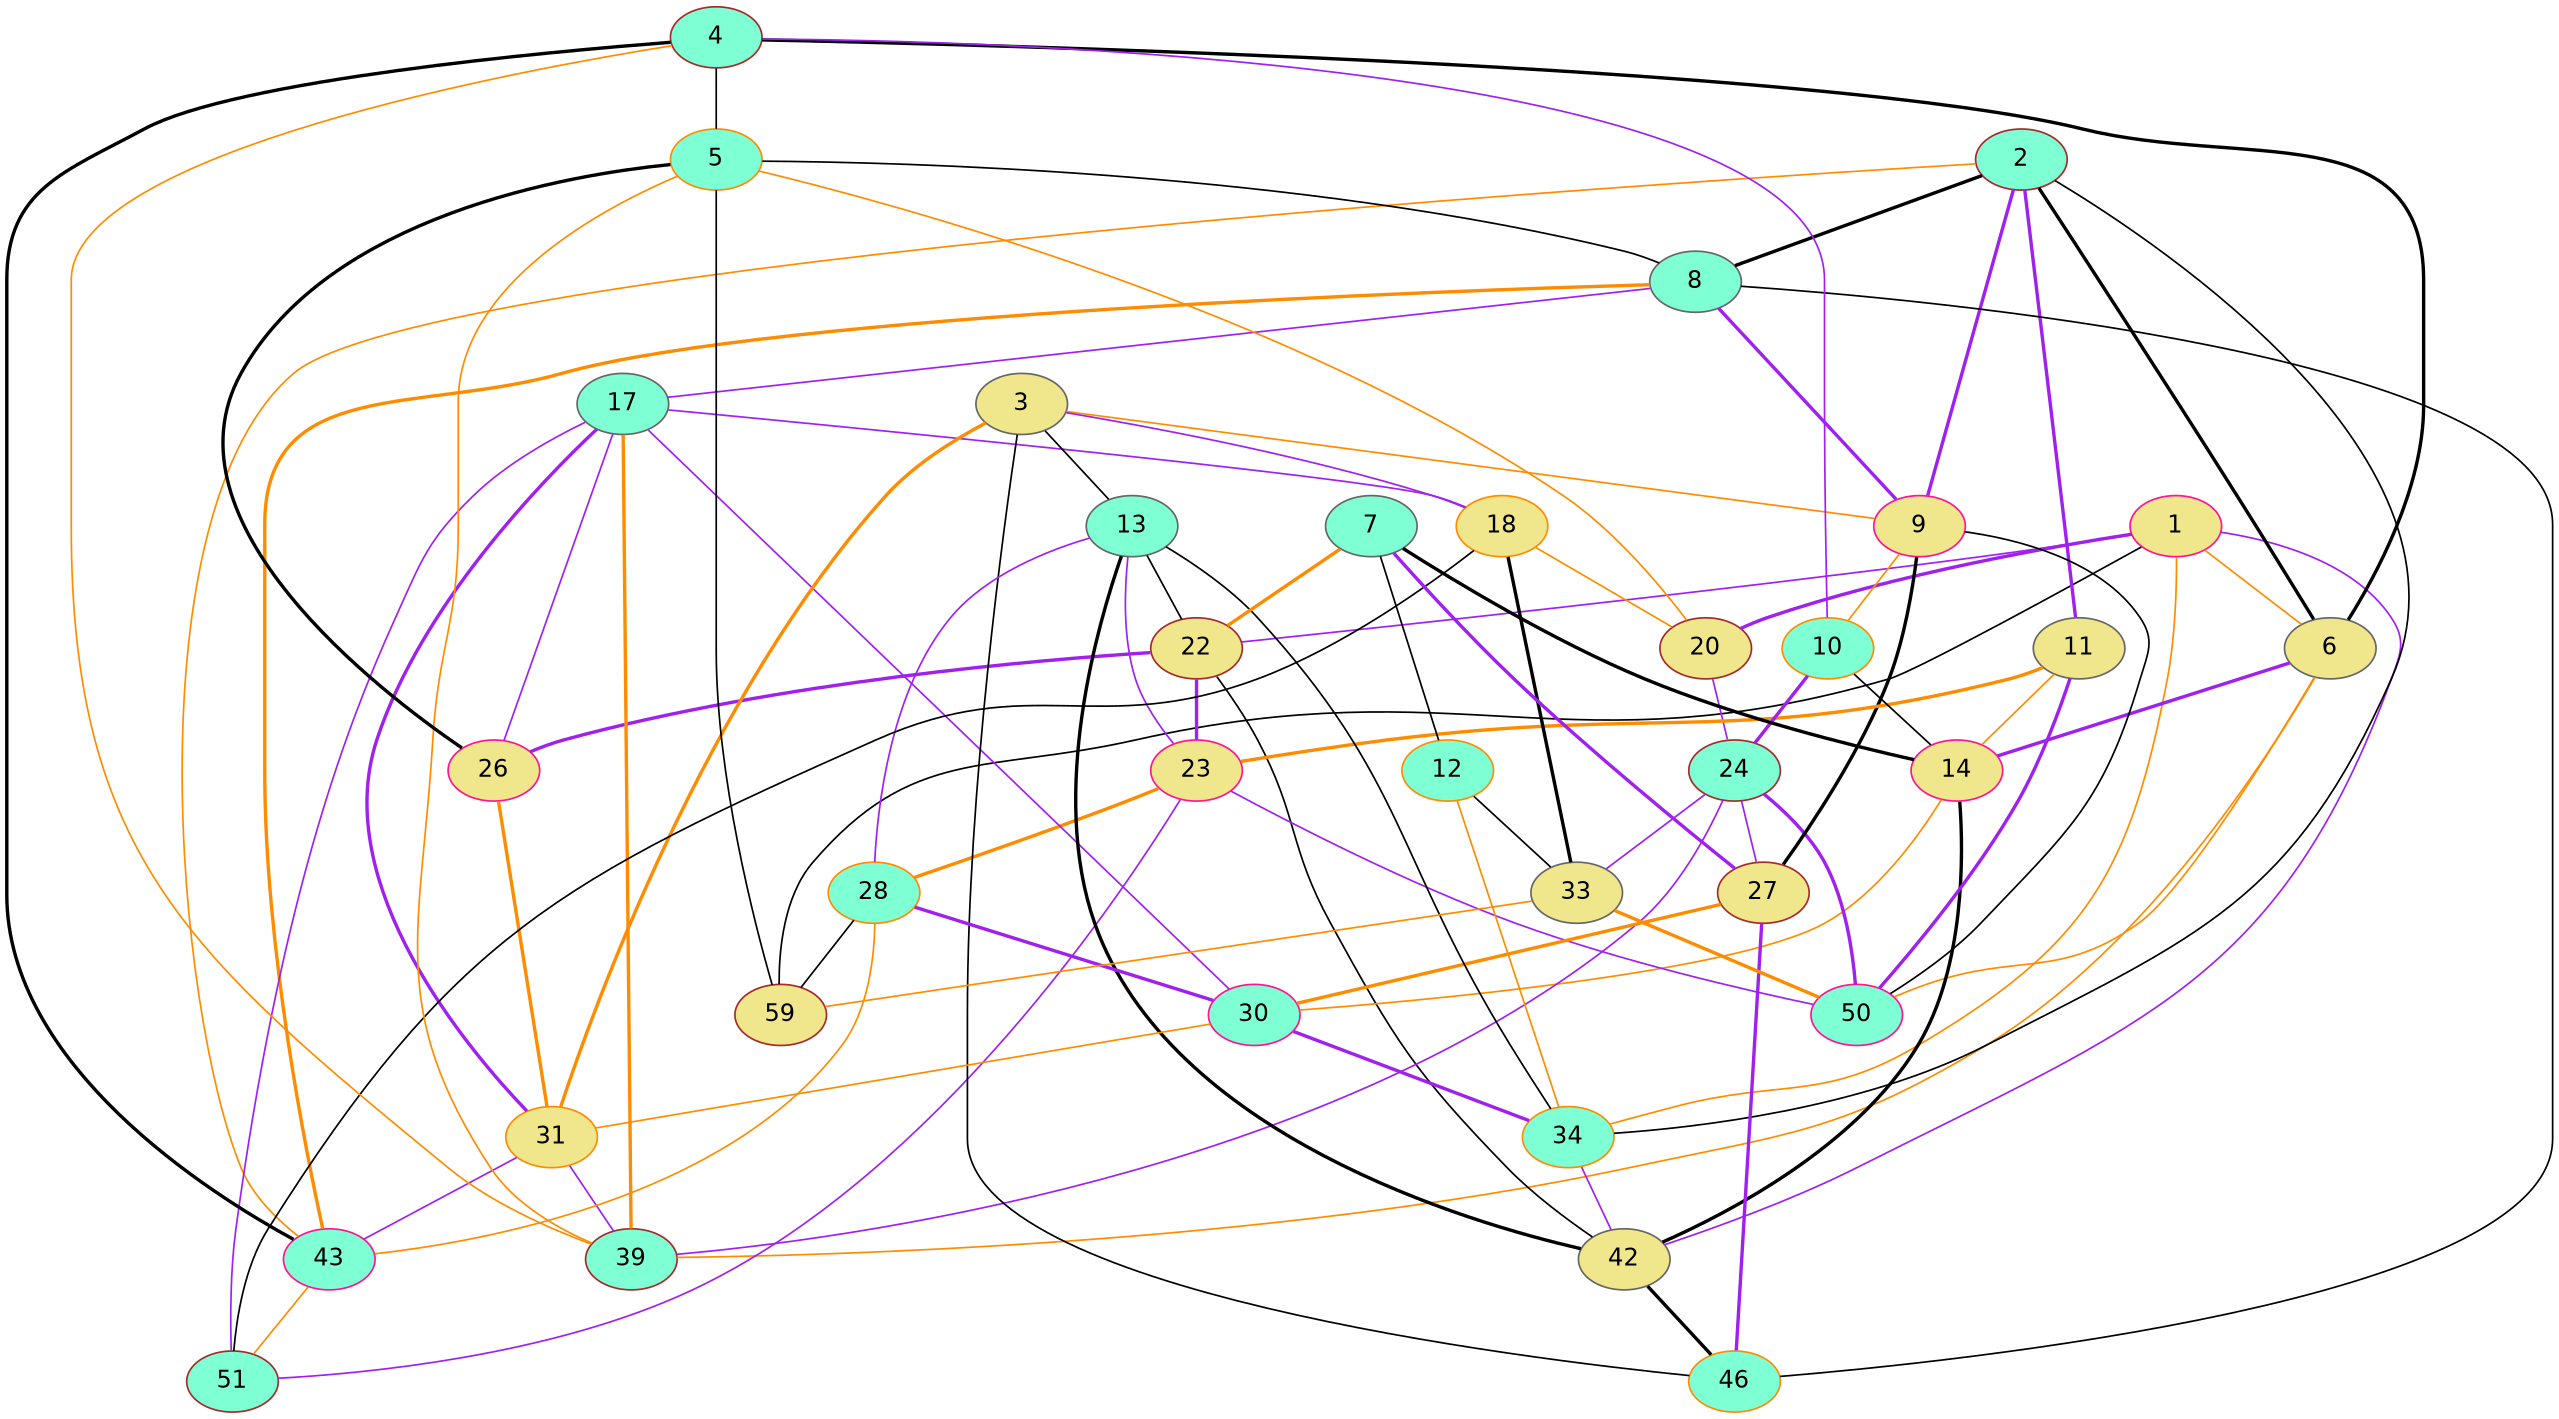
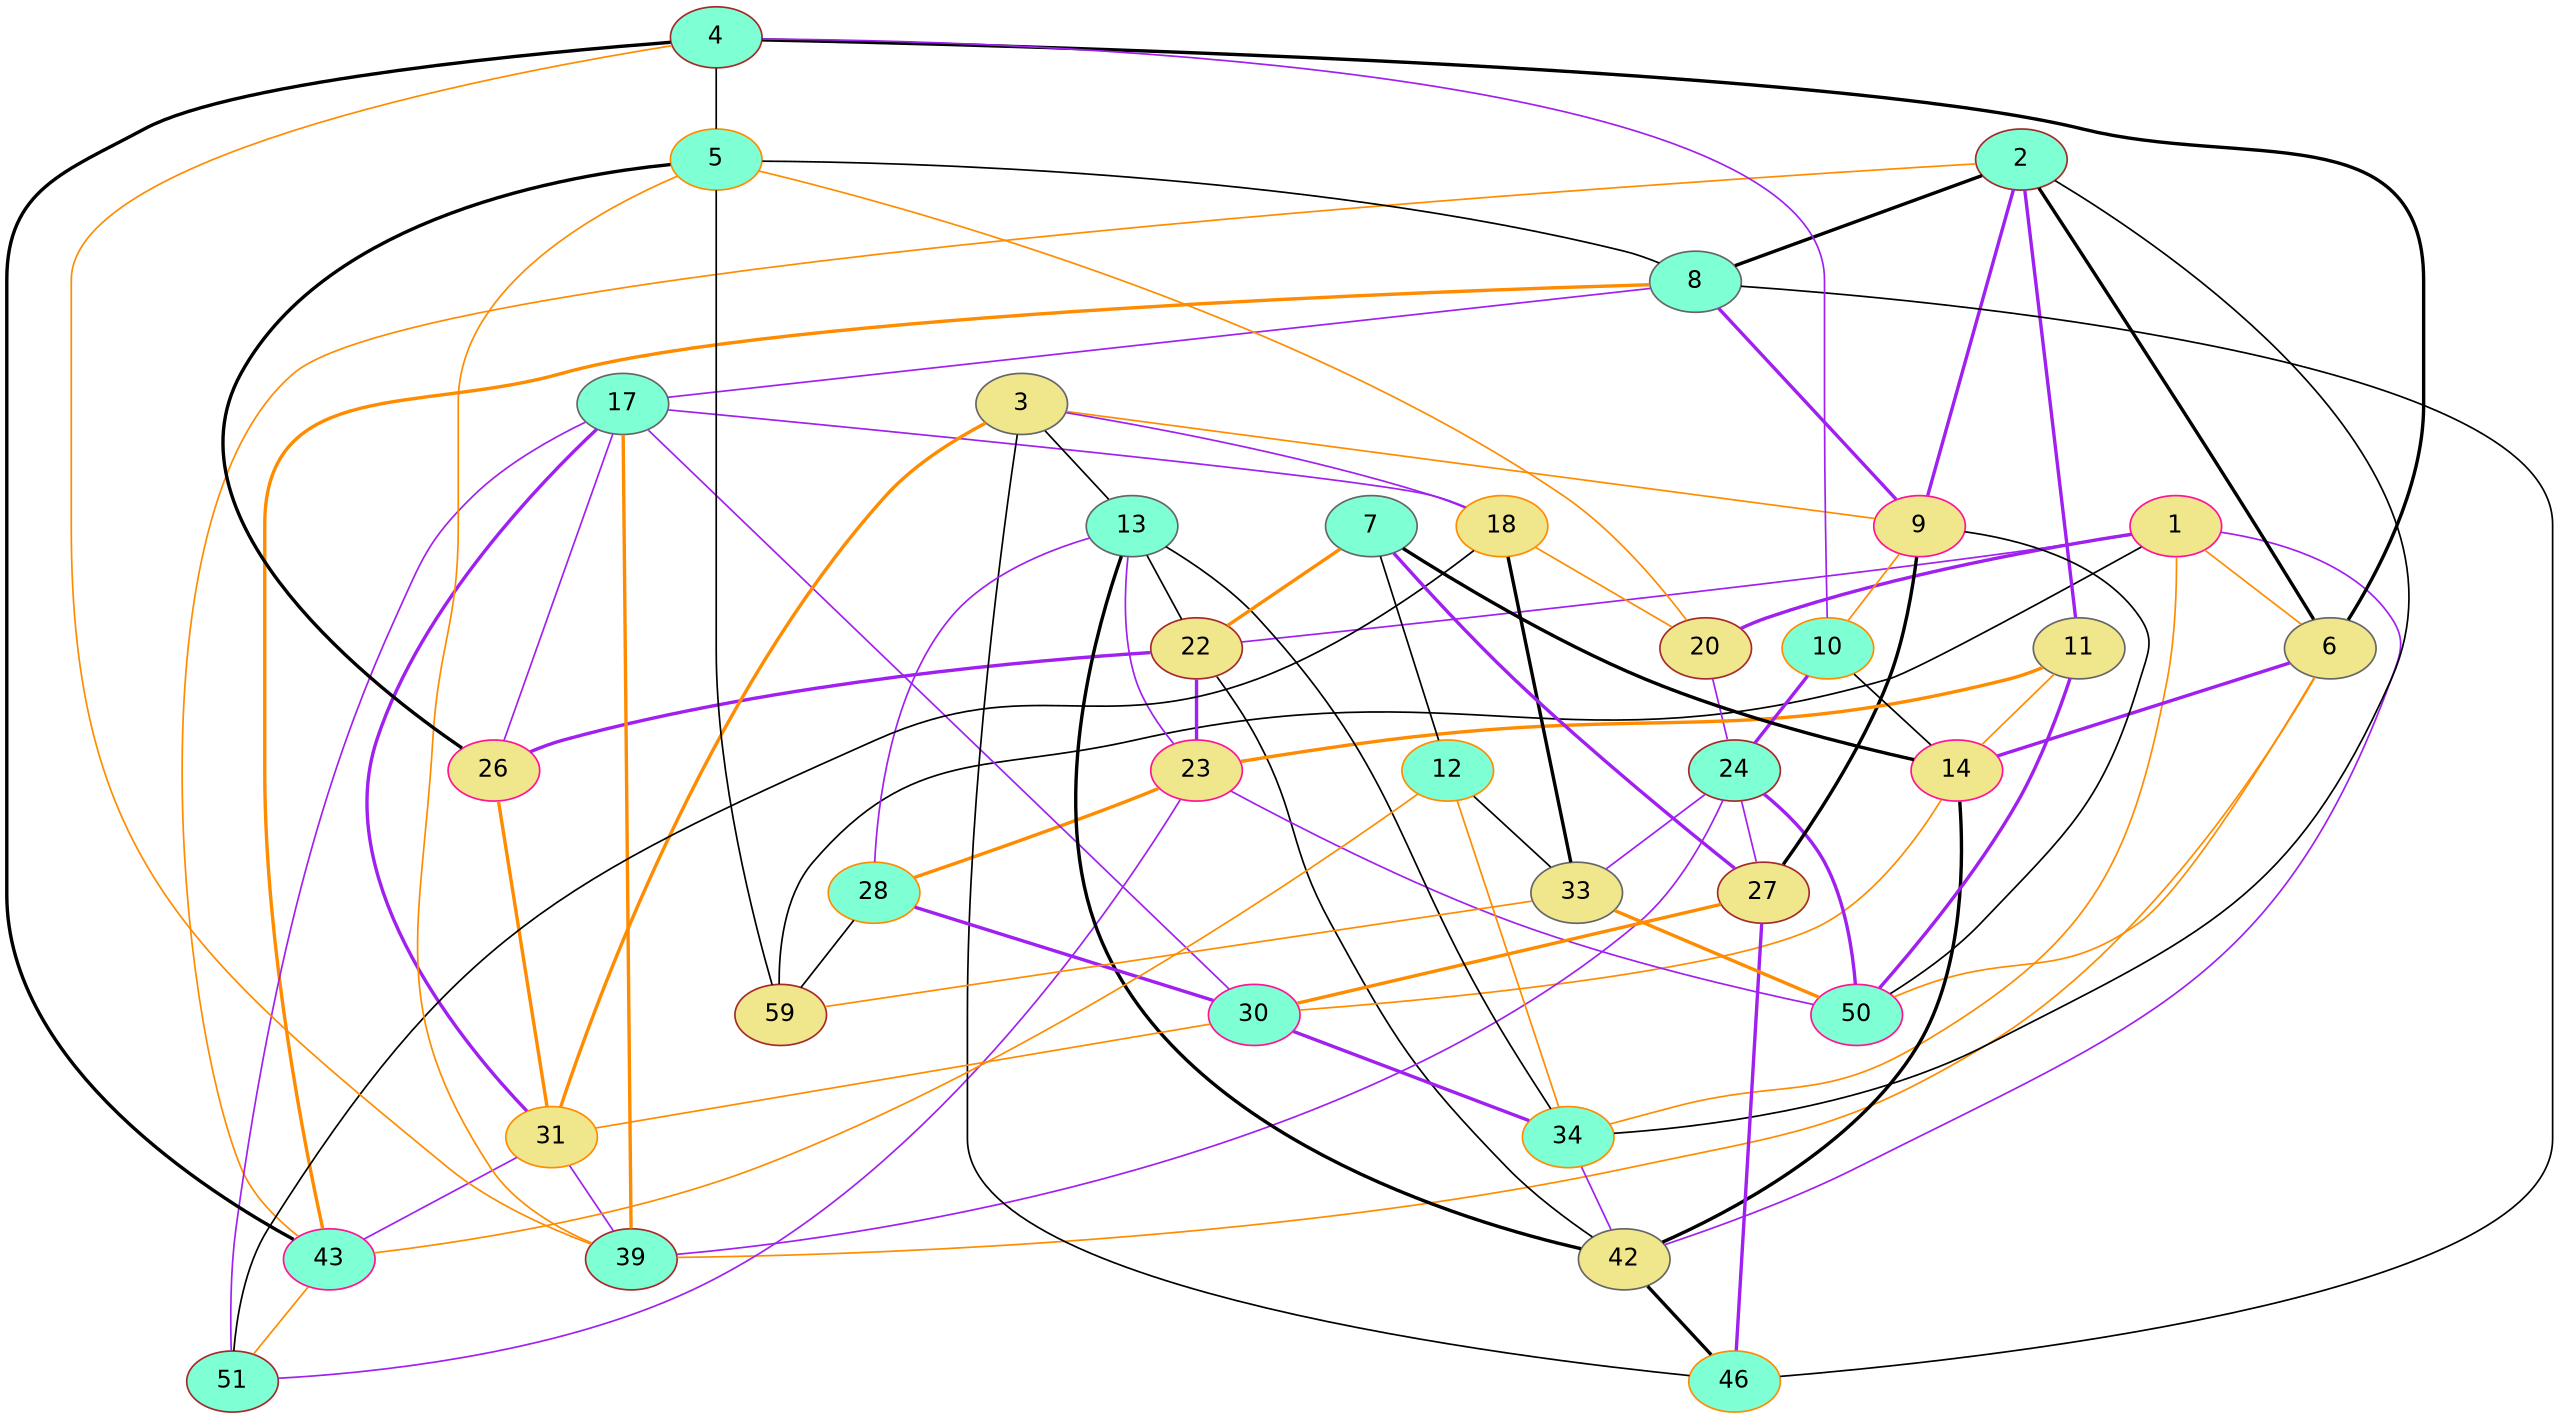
edge "28" -- "43": now "12" -- "43"
